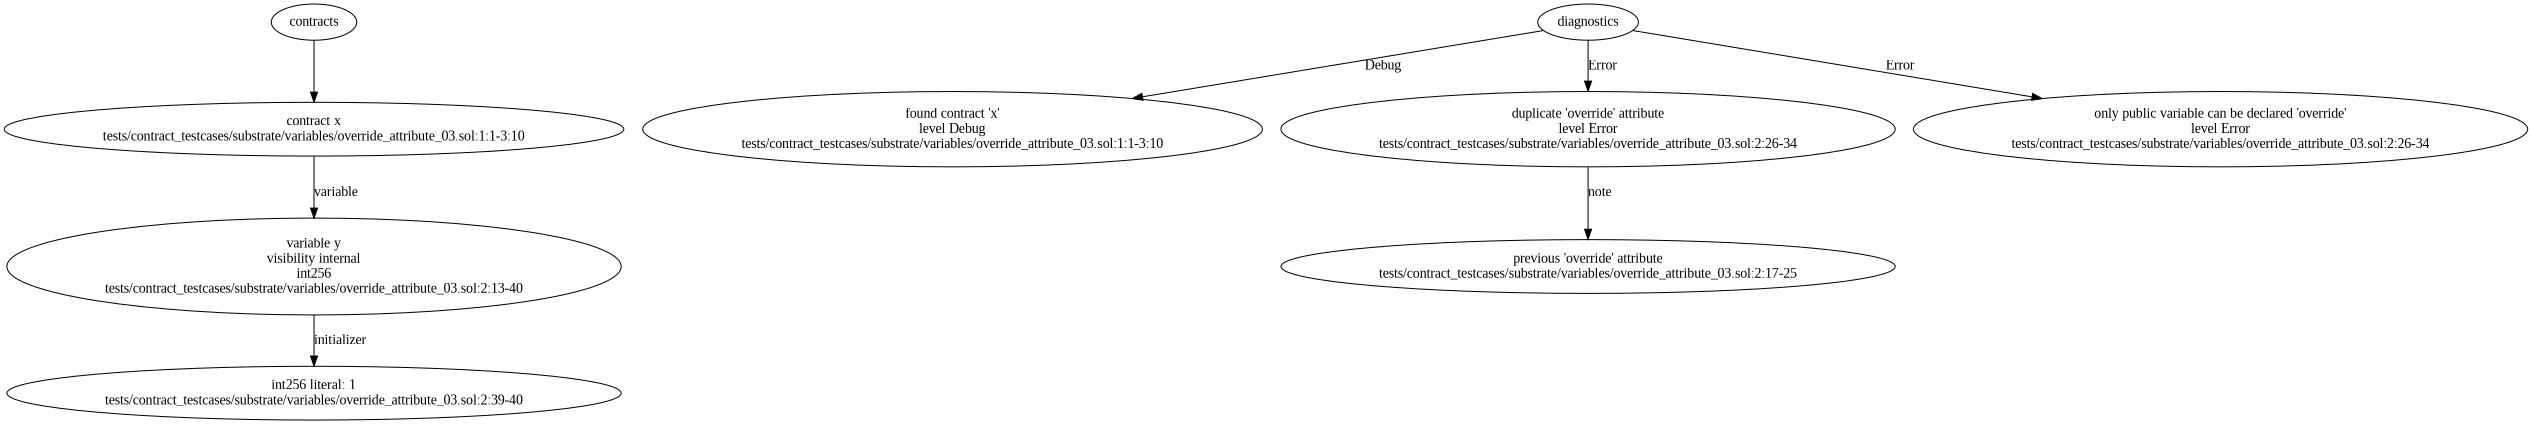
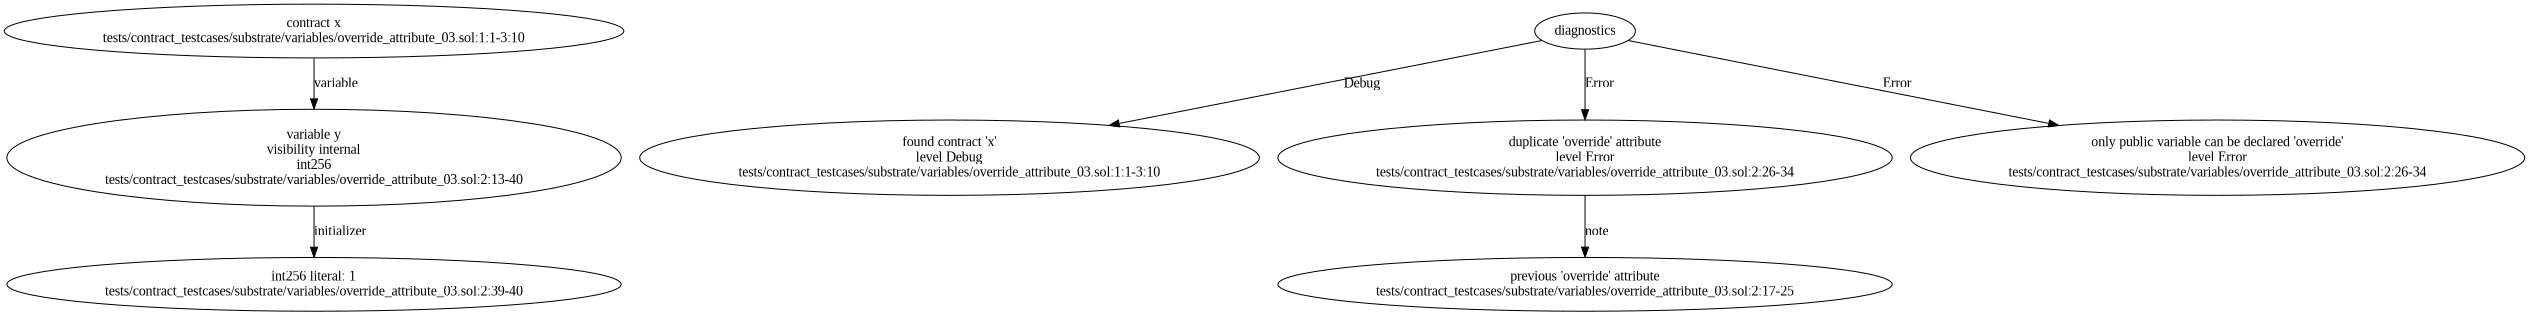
node "contracts": removed
